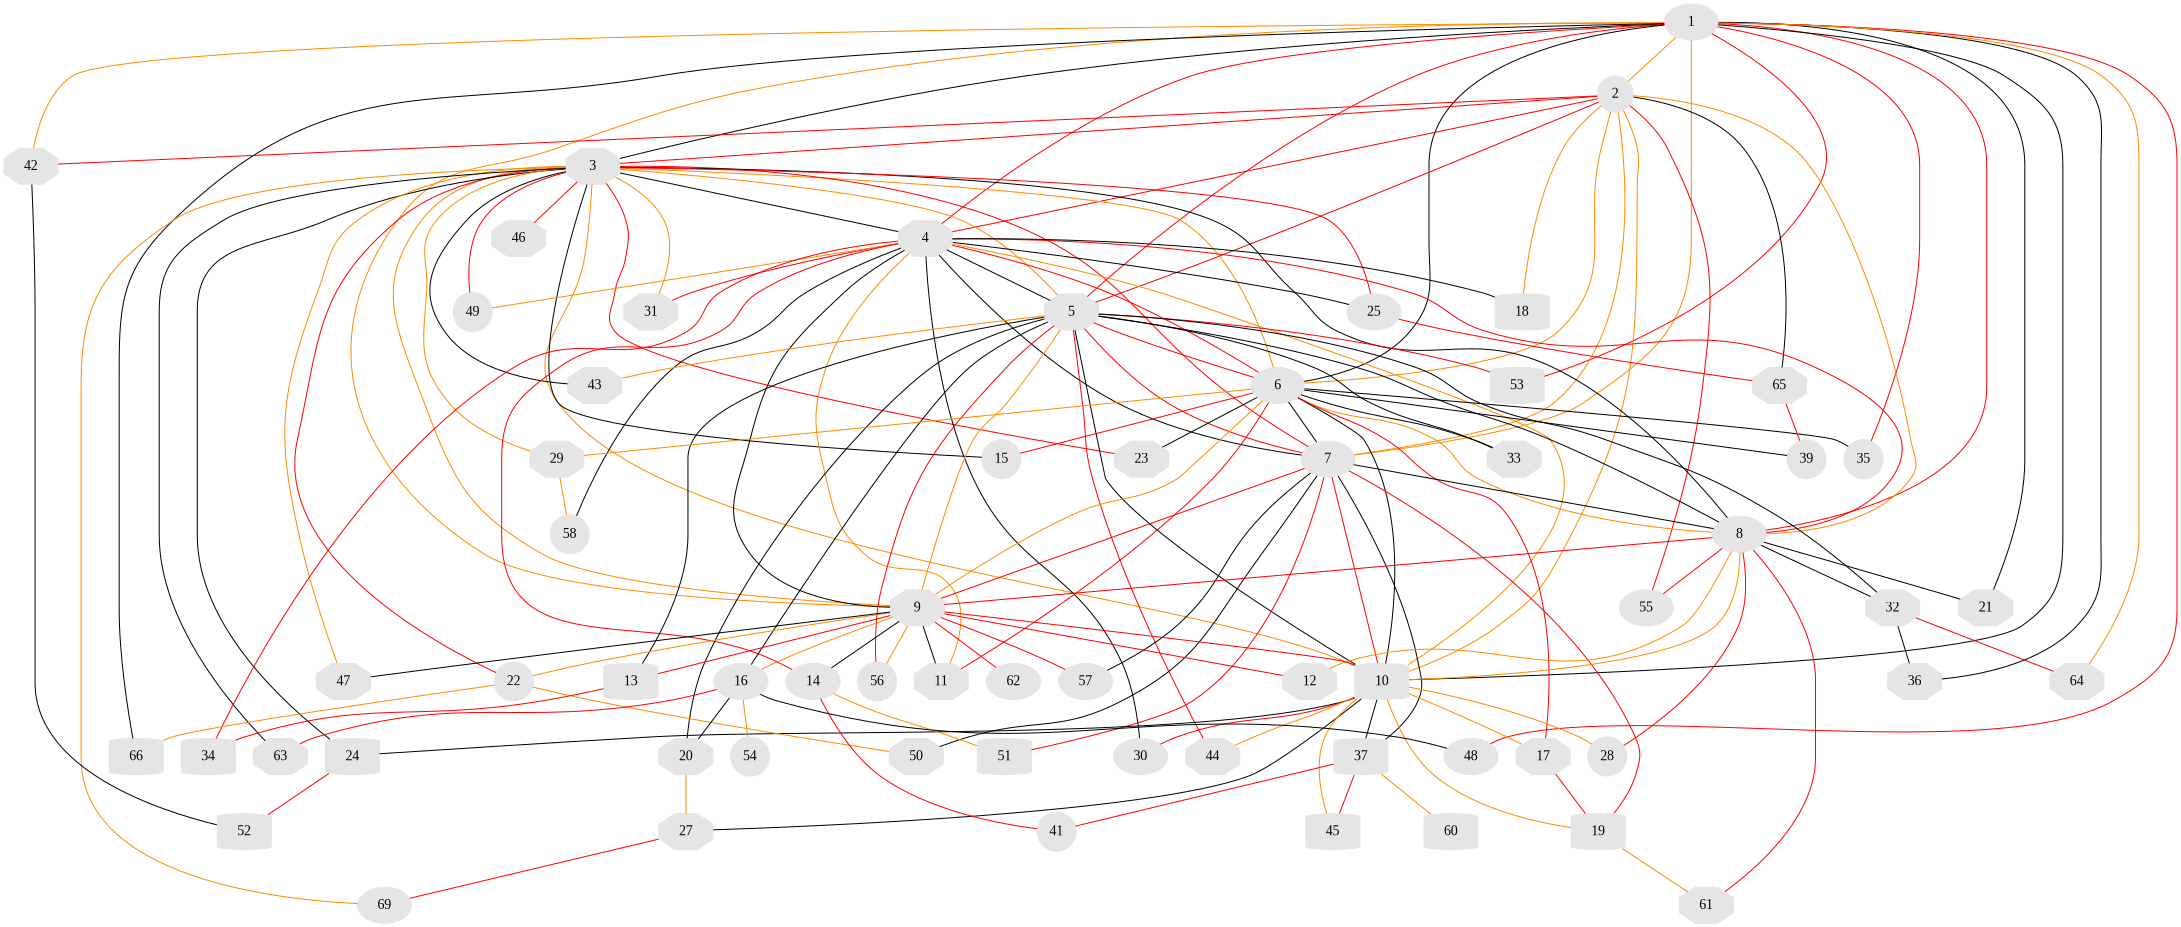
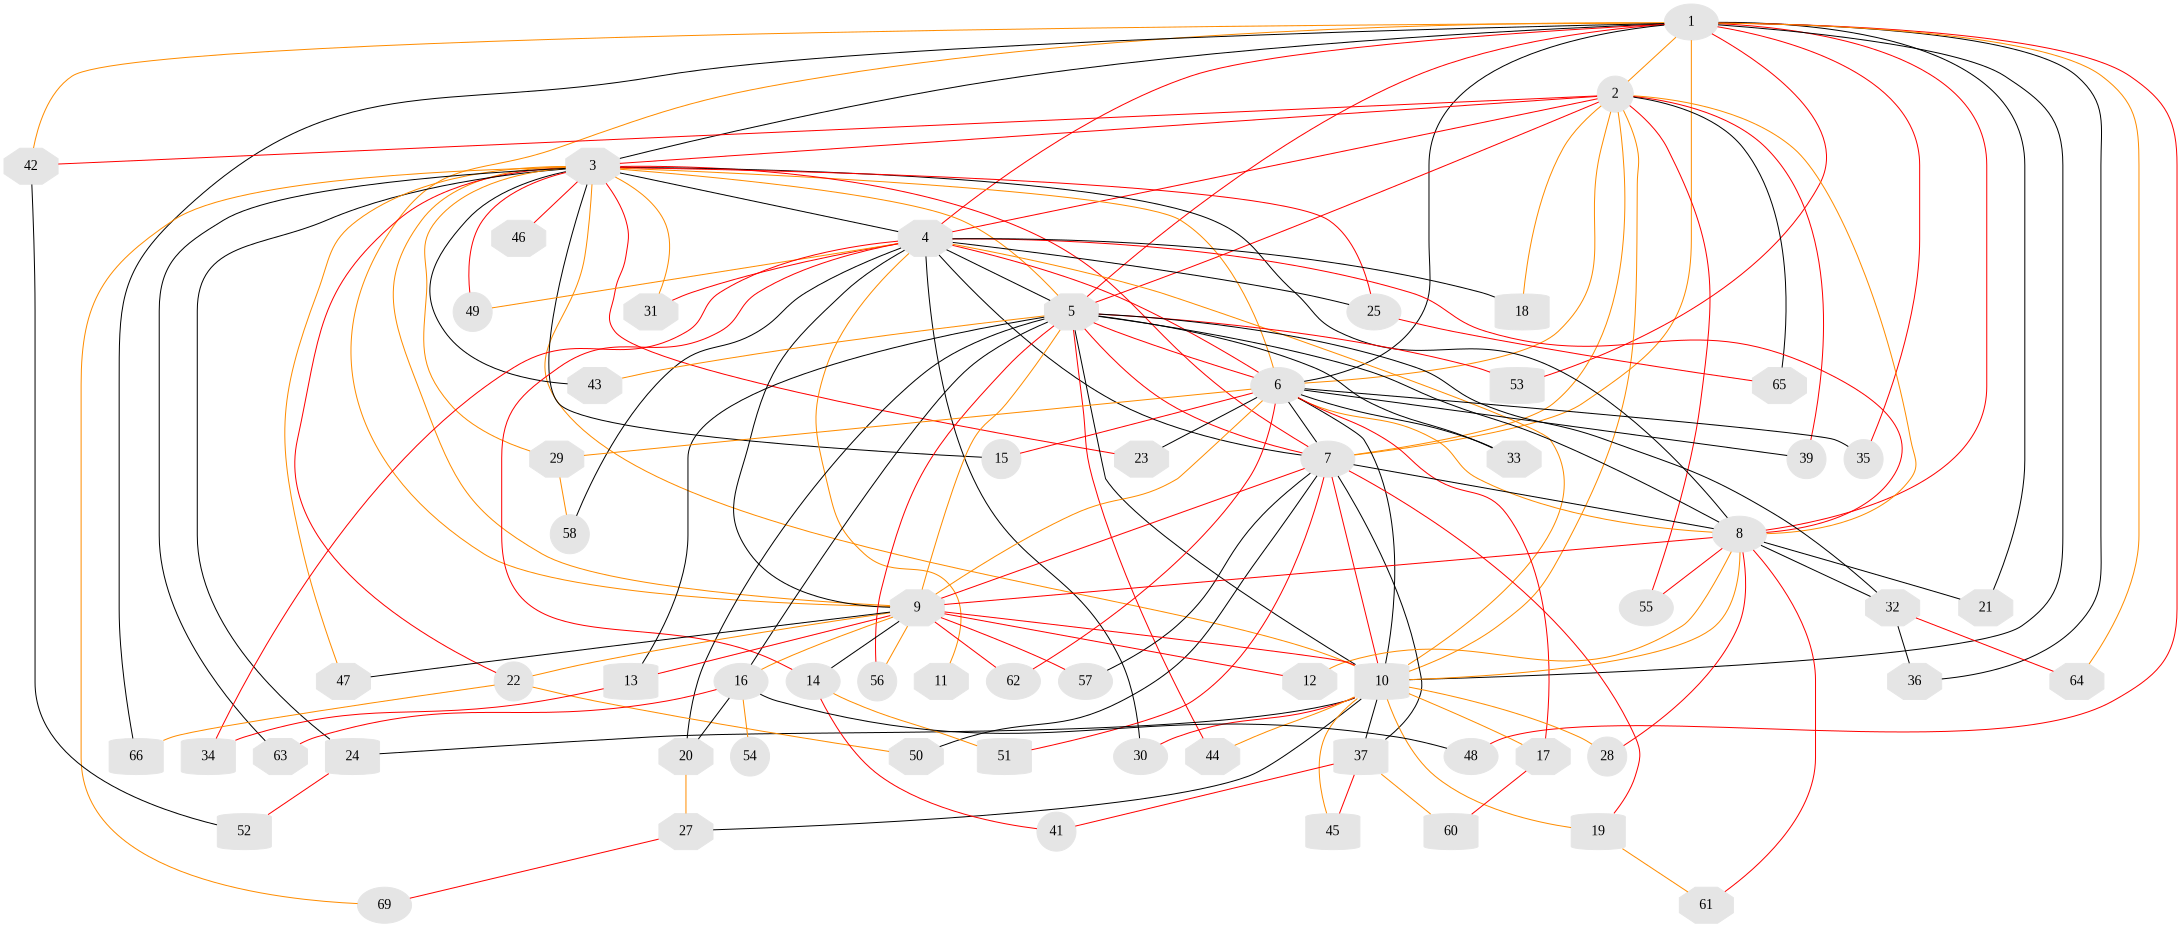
edge "65" -- "39": now "2" -- "39"
edge "6" -- "11": now "6" -- "62"
edge "9" -- "11": removed
edge "17" -- "19": now "17" -- "60"
